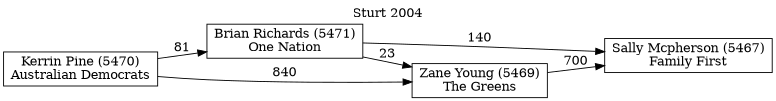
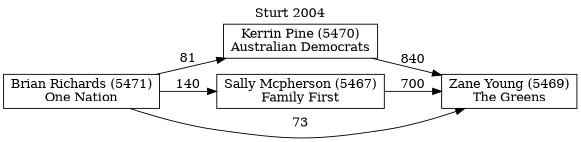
edge "Brian Richards (5471) One Nation" -> "Zane Young (5469) The Greens": label "23" -> "73"
edge "Kerrin Pine (5470) Australian Democrats" -> "Brian Richards (5471) One Nation": reversed
edge "Zane Young (5469) The Greens" -> "Sally Mcpherson (5467) Family First": reversed
